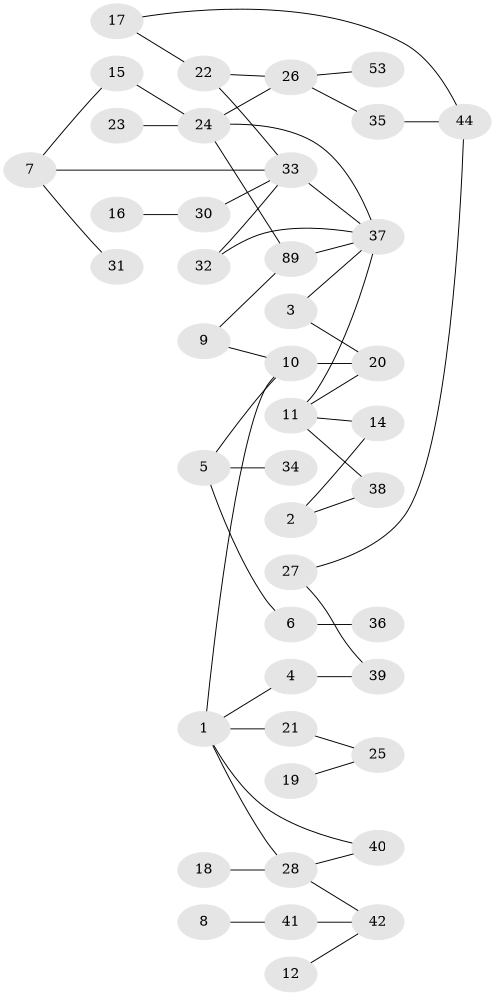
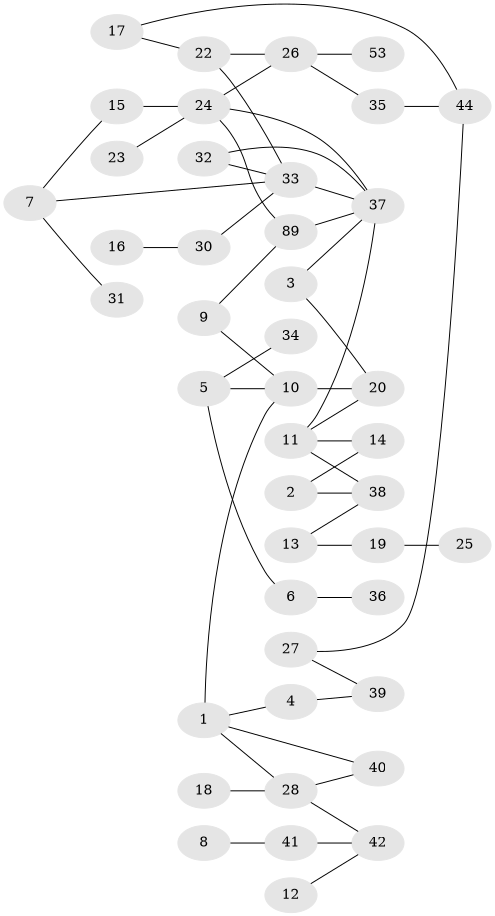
node "13": added
node "21": removed
